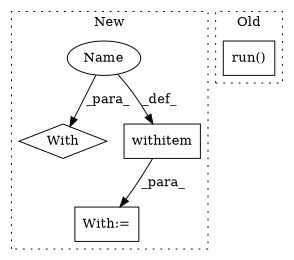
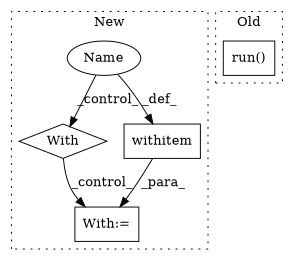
edge "Name" -> "With": label "_para_" -> "_control_"
edge "With" -> "With:=": added, label "_control_"
